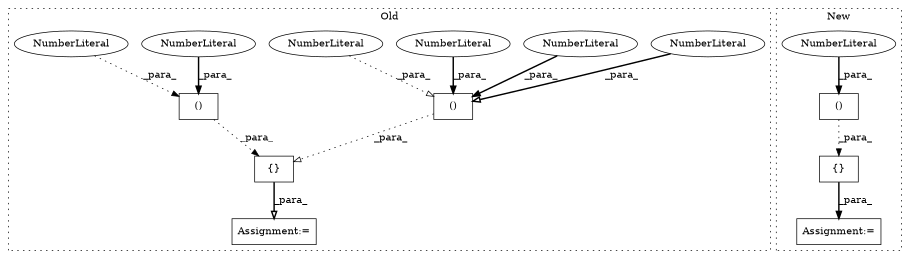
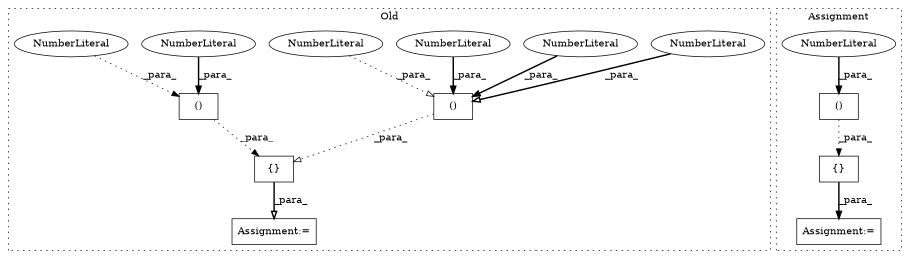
cluster "New": label "New" -> "Assignment"
